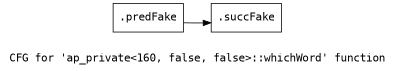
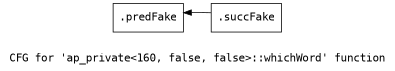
edge ".predFake" -> ".succFake": reversed
